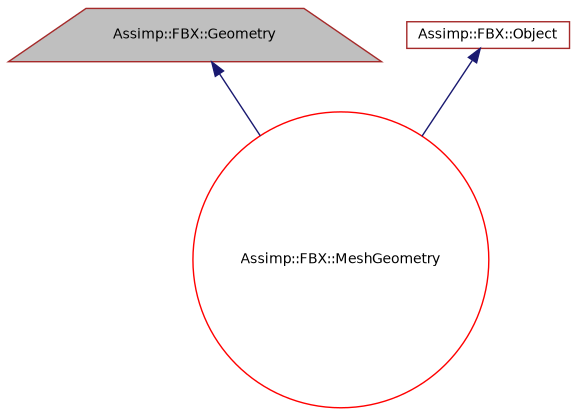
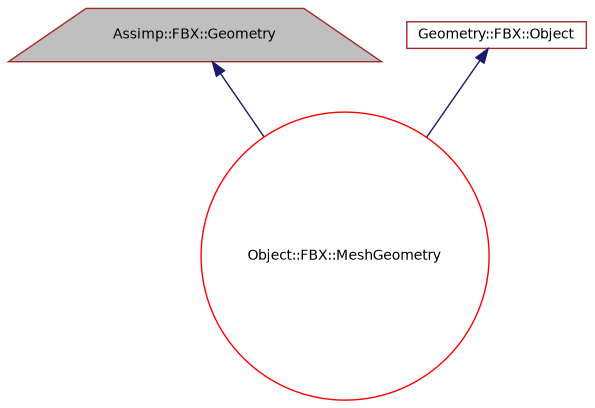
node "Assimp::FBX::Object": label "Assimp::FBX::Object" -> "Geometry::FBX::Object"
node "Assimp::FBX::MeshGeometry": label "Assimp::FBX::MeshGeometry" -> "Object::FBX::MeshGeometry"
